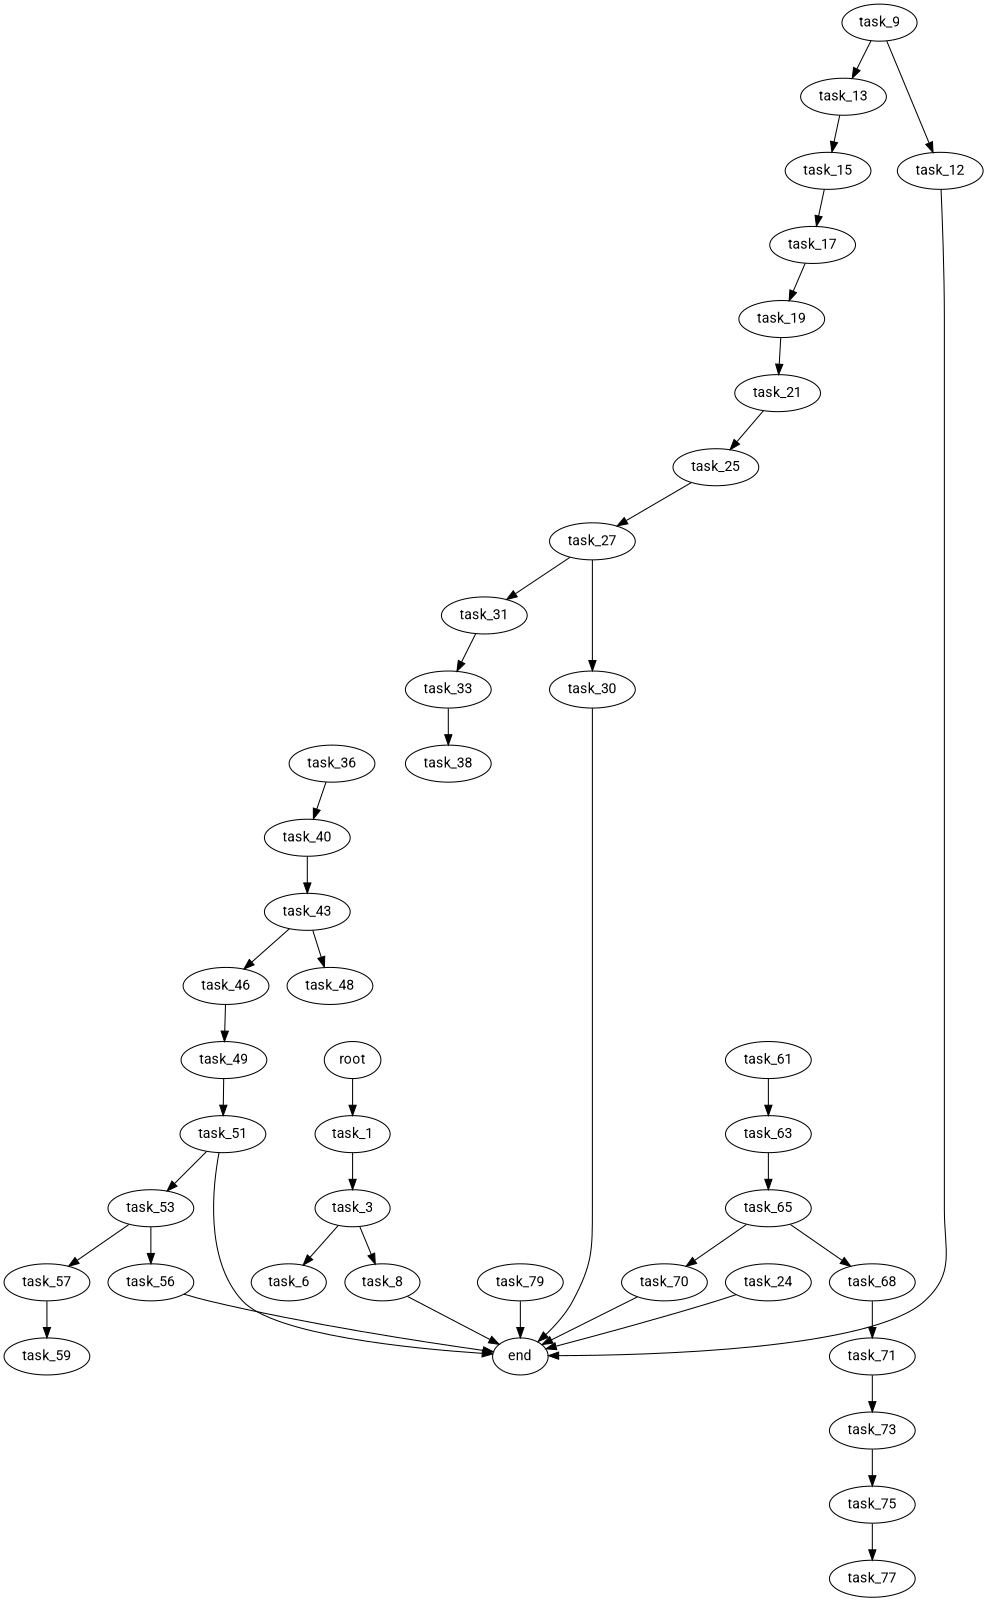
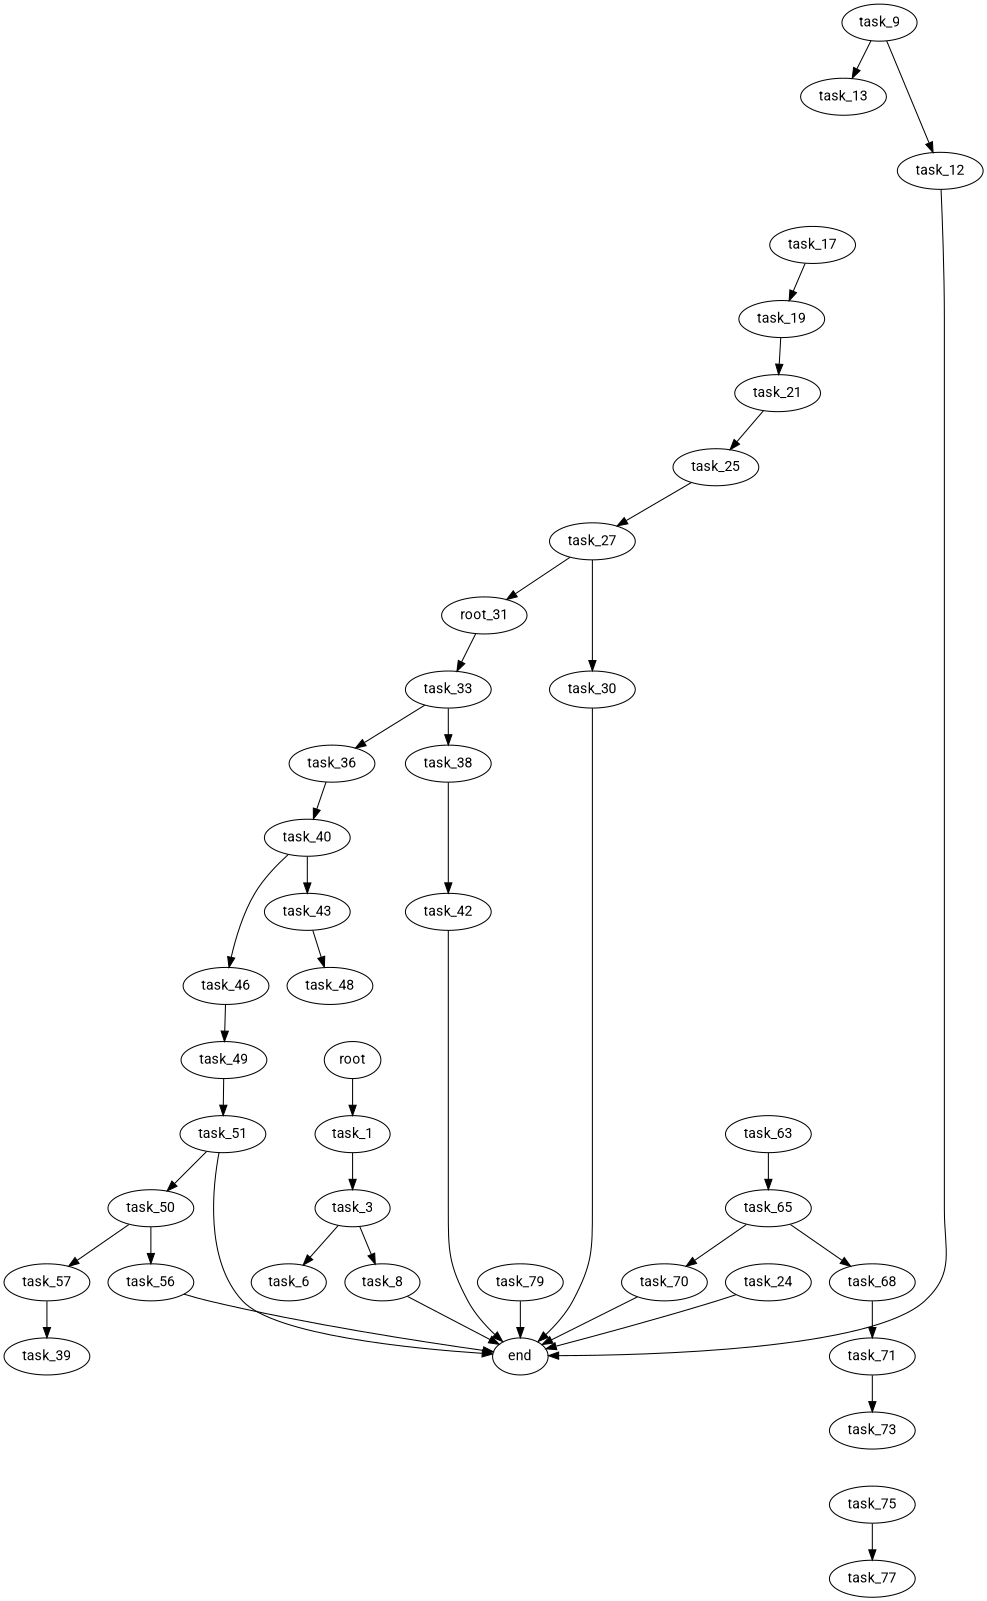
node "task_15": removed
node "task_31": label "task_31" -> "root_31"
edge "task_33" -> "task_36": added
node "task_42": added
edge "task_43" -> "task_46": now "task_40" -> "task_46"
node "task_61": removed
node "task_53": label "task_53" -> "task_50"
node "task_59": label "task_59" -> "task_39"
edge "task_73" -> "task_75": removed
